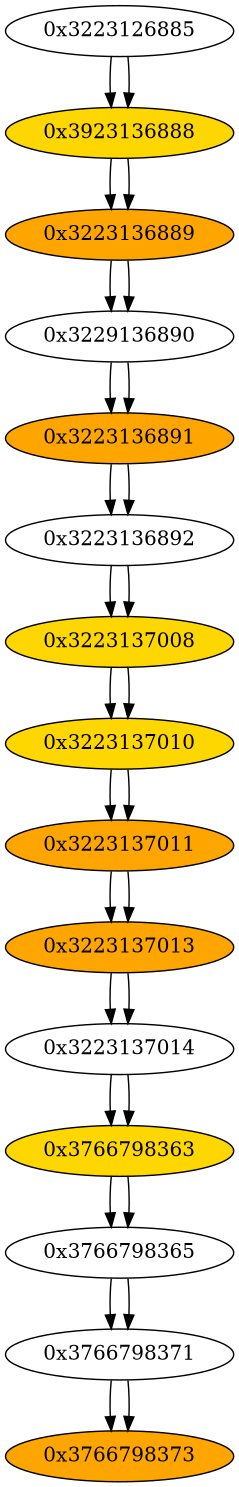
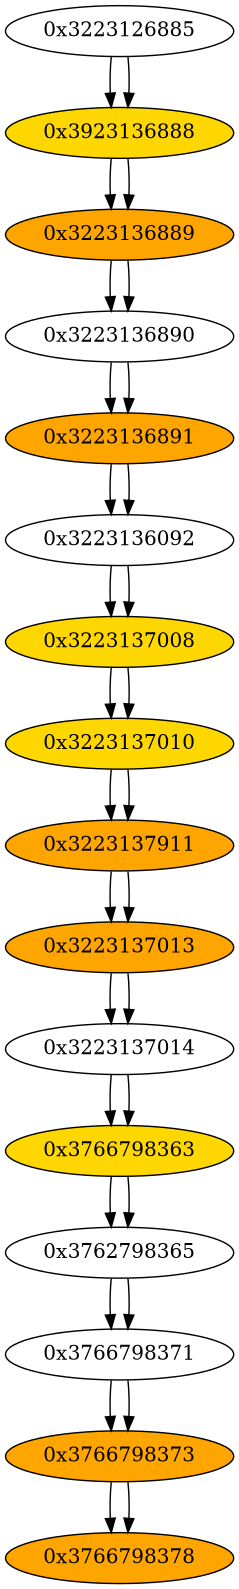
node "0x3229136890": label "0x3229136890" -> "0x3223136890"
node "0x3223136892": label "0x3223136892" -> "0x3223136092"
node "0x3223137011": label "0x3223137011" -> "0x3223137911"
node "0x3766798365": label "0x3766798365" -> "0x3762798365"
node "0x3766798378": added
